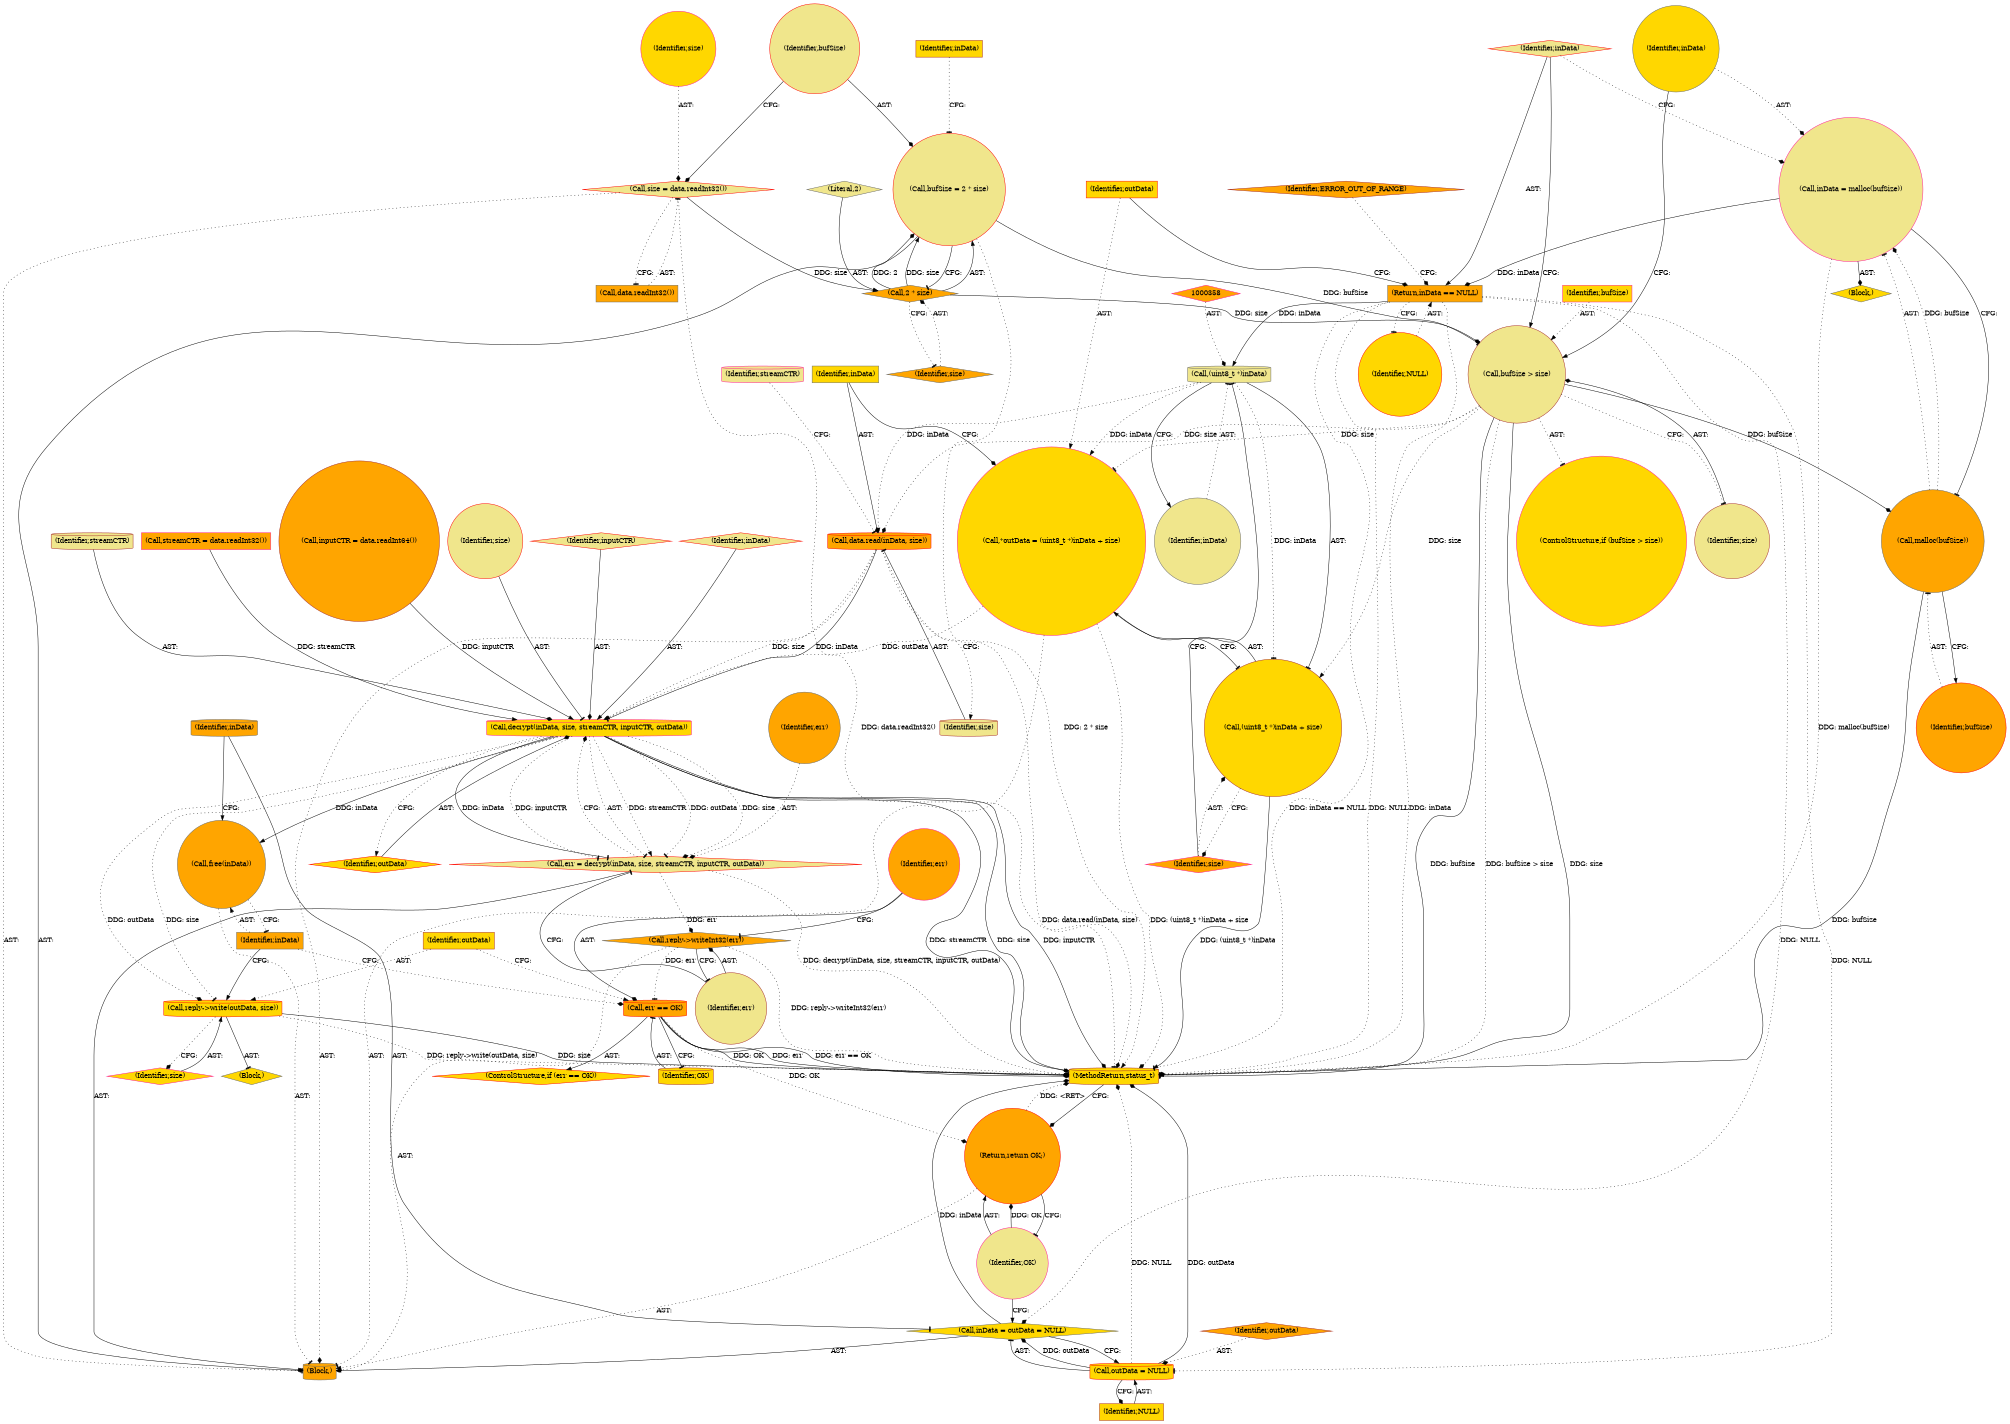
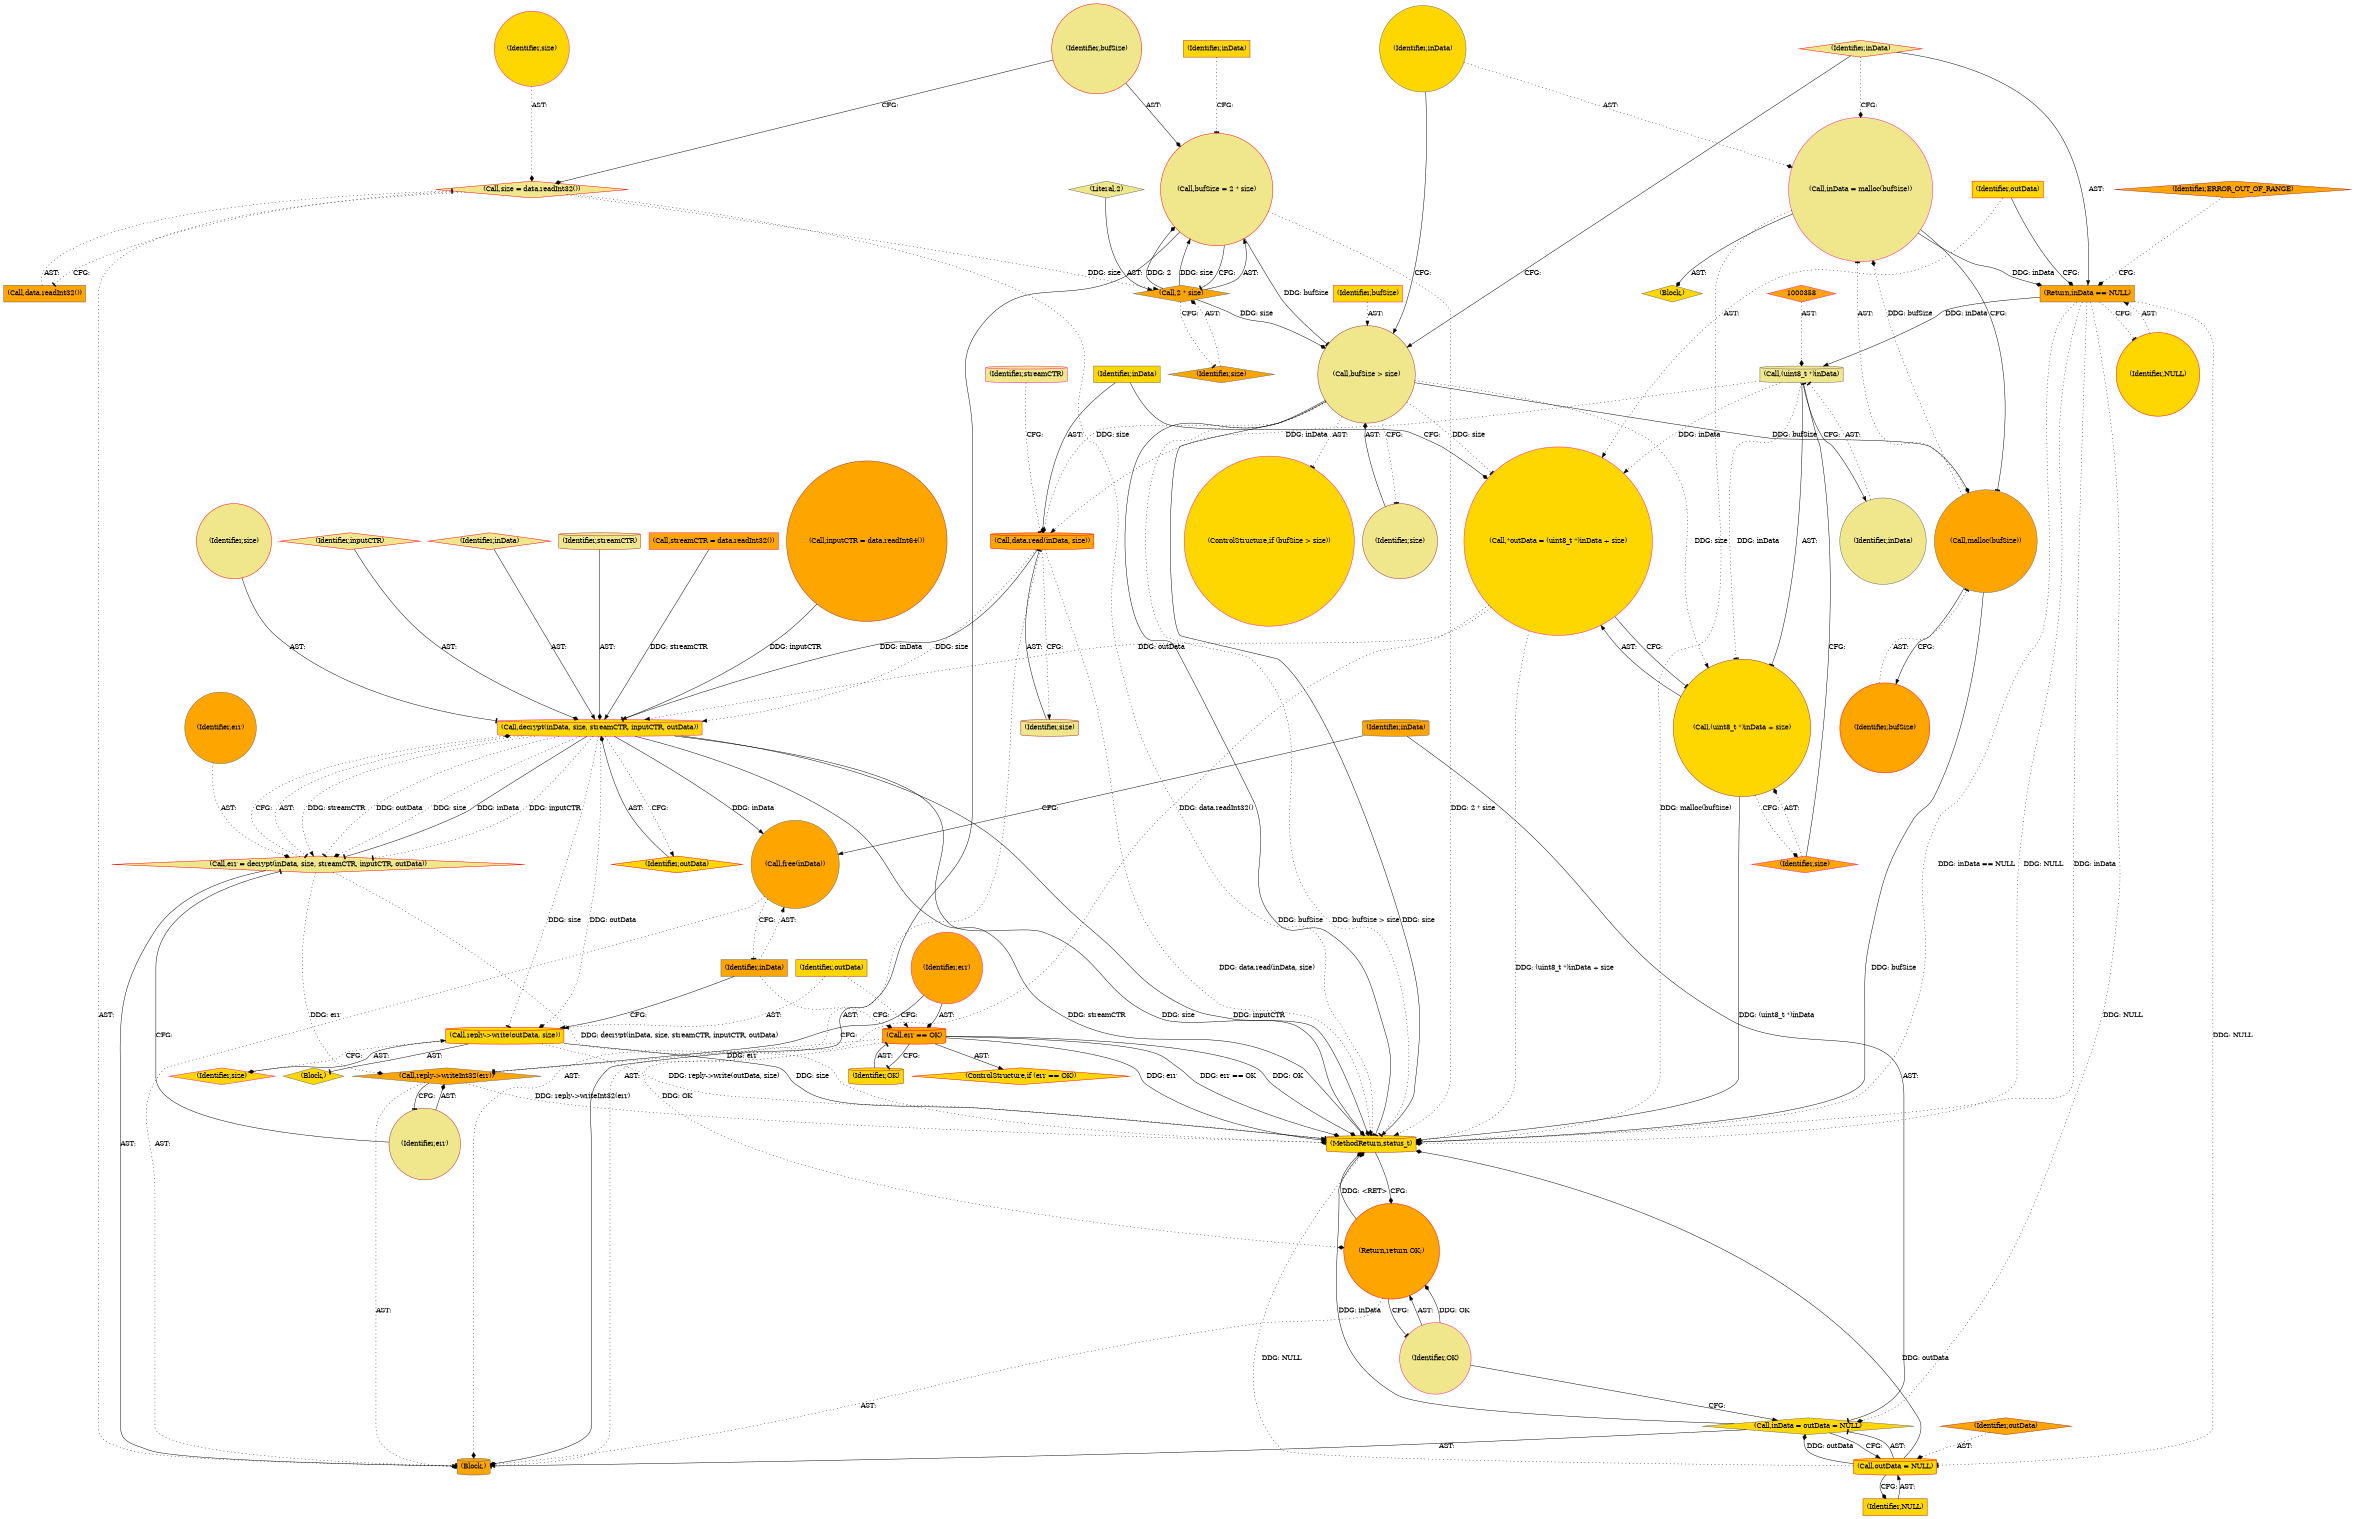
edge "(Call,size = data.readInt32())" -> "(Call,2 * size)": style solid -> dotted
edge "(Call,reply->writeInt32(err))" -> "(Call,err == OK)": reversed
edge "(Return,return OK;)" -> "(MethodReturn,status_t)": style dotted -> solid
edge "(Call,inData = outData = NULL)" -> "(MethodReturn,status_t)": arrowhead diamond -> normal
